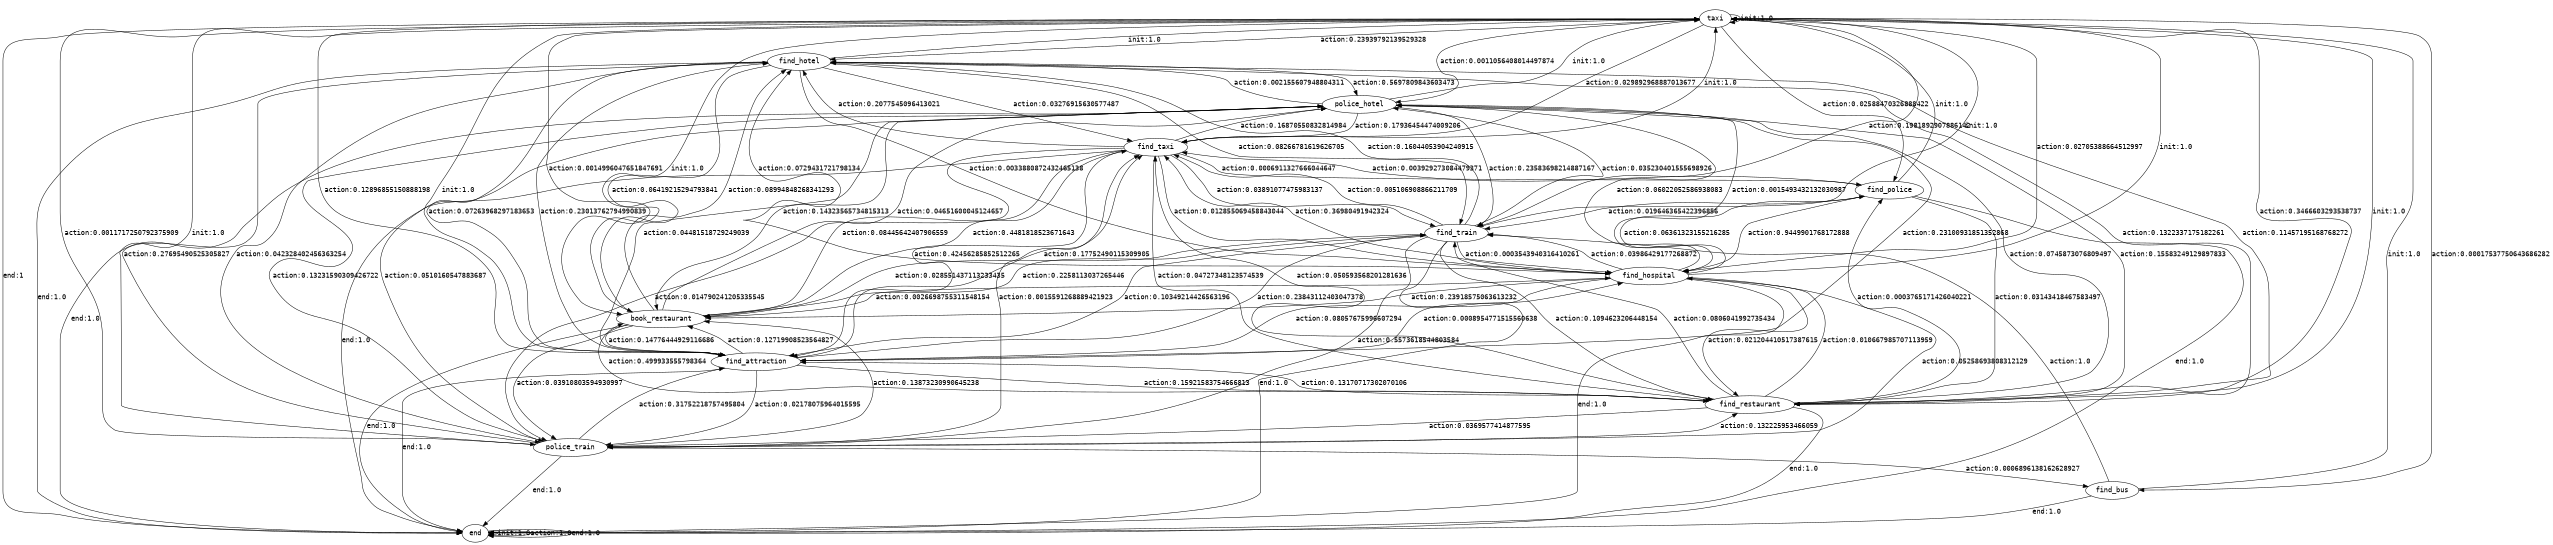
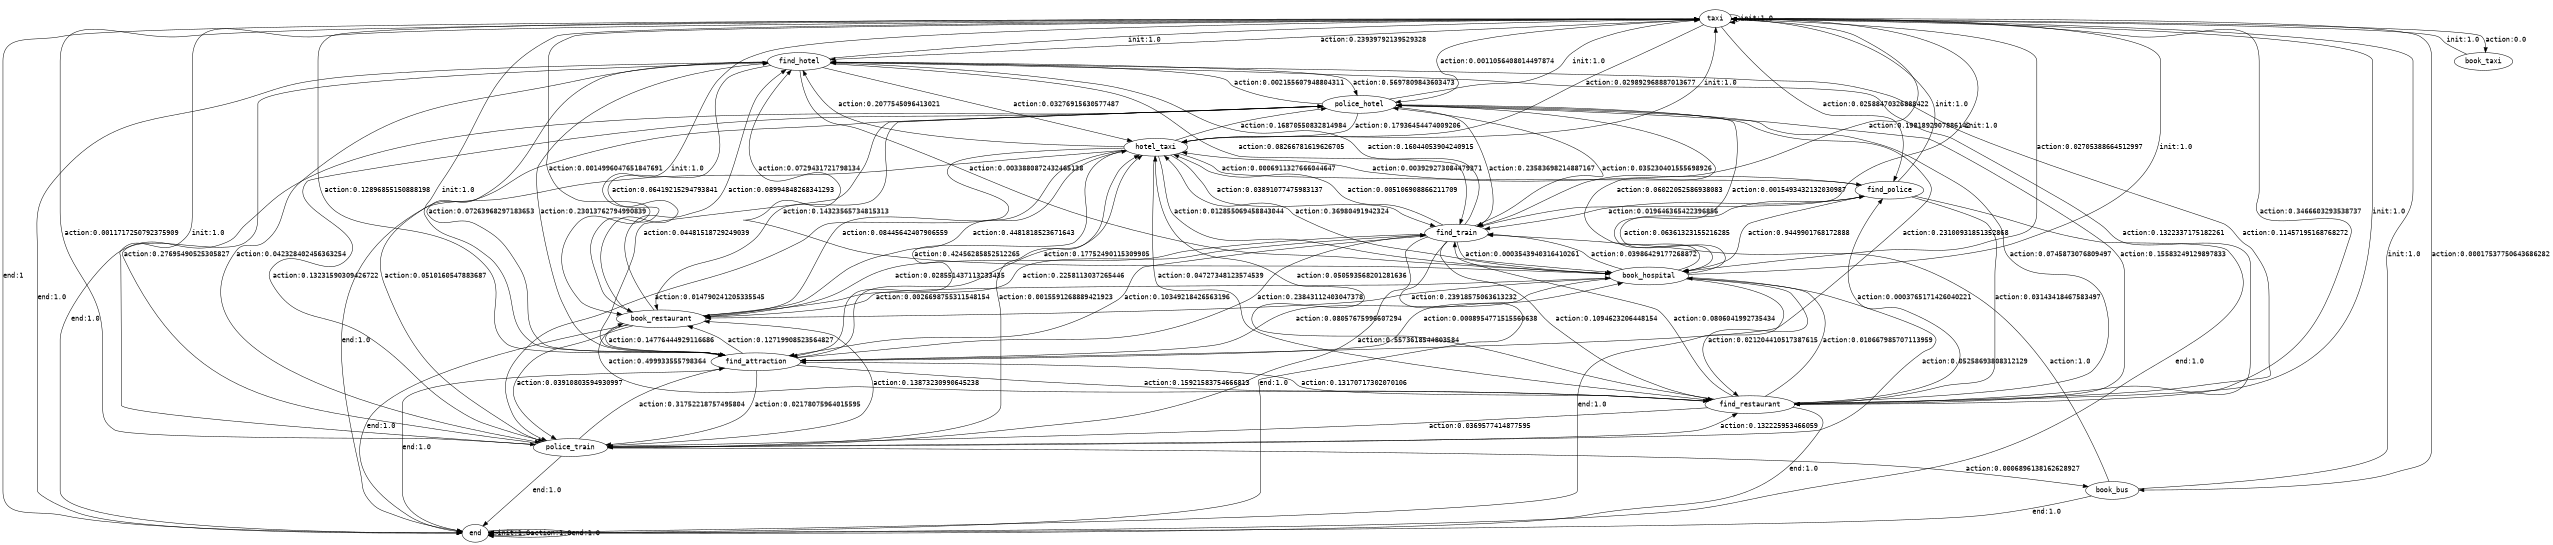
node "book_taxi": added
node "find_taxi": label "find_taxi" -> "hotel_taxi"
edge "book_restaurant" -> "police_hotel": removed, label "action:0.04651600045124657"
node "find_hospital": label "find_hospital" -> "book_hospital"
edge "find_train" -> "find_attraction": label "action:0.10349214426563196" -> "action:0.10349218426563196"
node "find_bus": label "find_bus" -> "book_bus"
